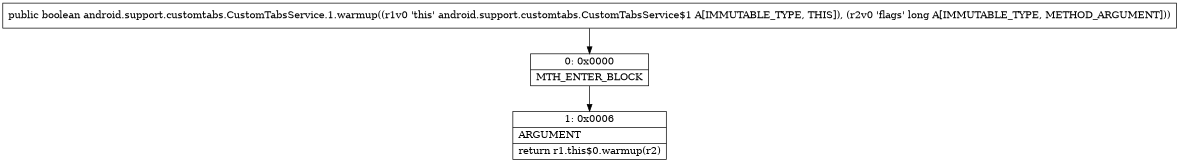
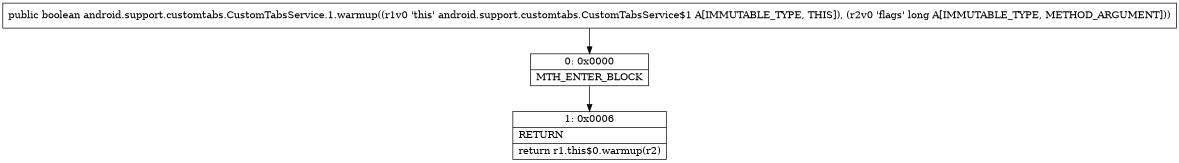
node "1: 0x0006": text "ARGUMENT" -> "RETURN"
